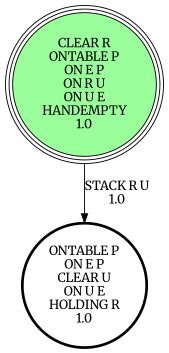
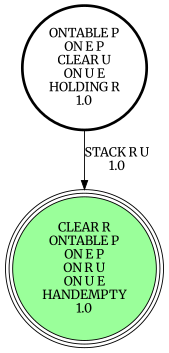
edge "CLEAR R ONTABLE P ON E P ON R U ON U E HANDEMPTY 1.0" -> "ONTABLE P ON E P CLEAR U ON U E HOLDING R 1.0": reversed
